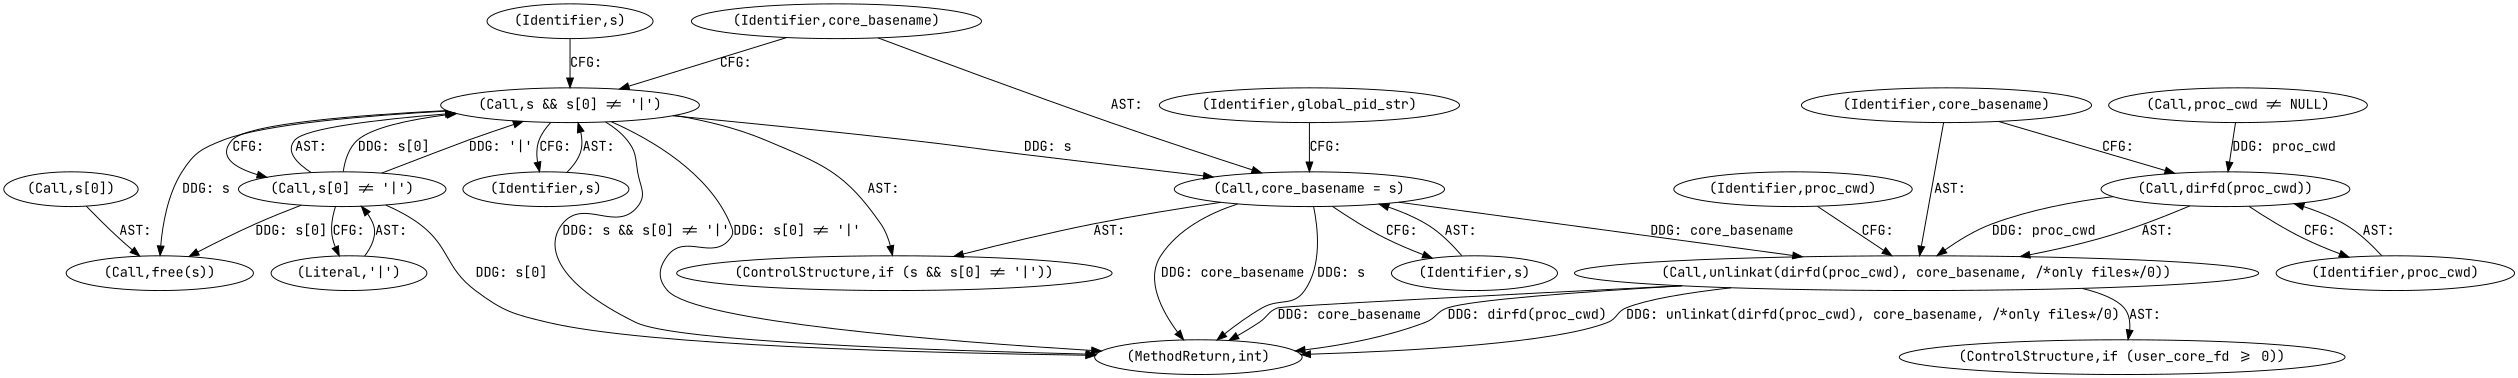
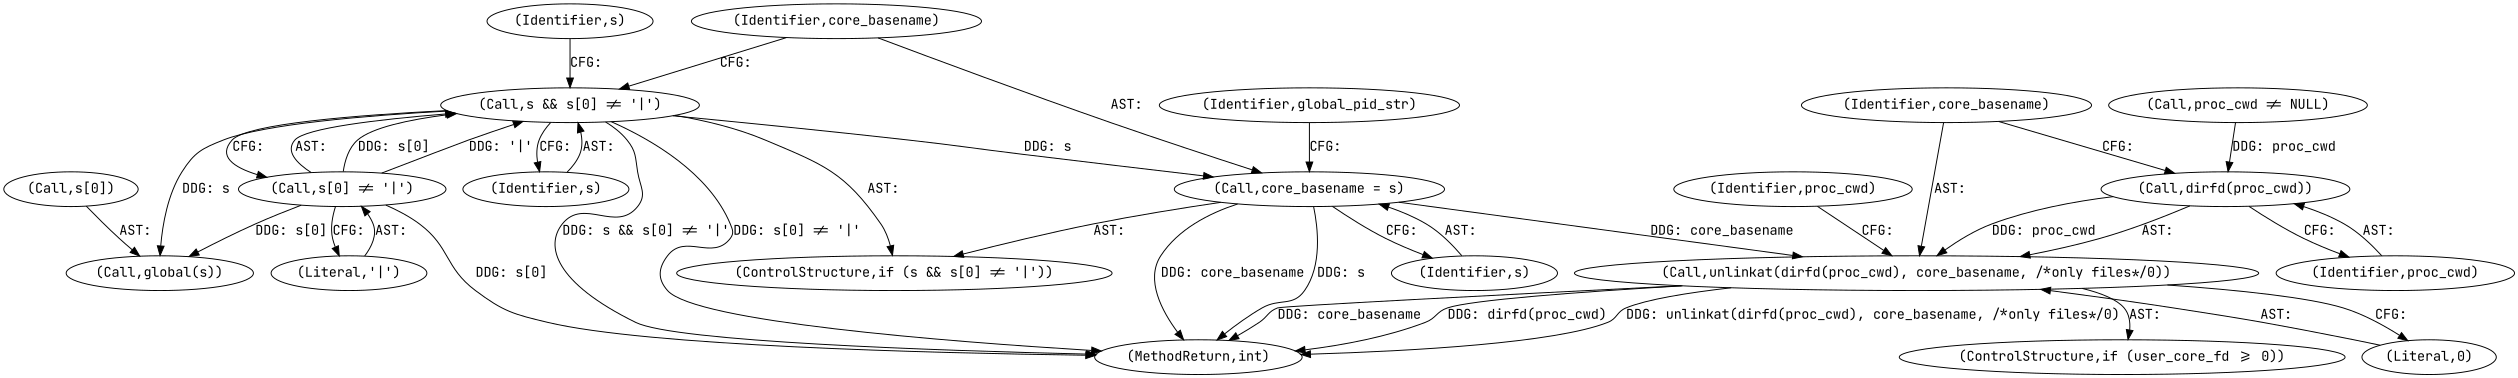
node "(Call,free(s))": label "(Call,free(s))" -> "(Call,global(s))"
node "(Literal,0)": added
